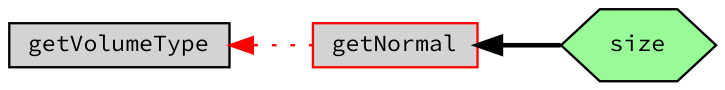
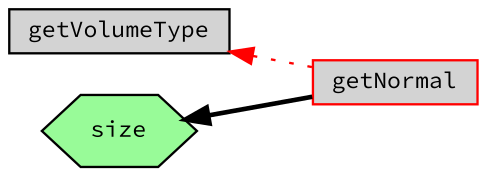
edge "size" -> "getNormal": reversed
